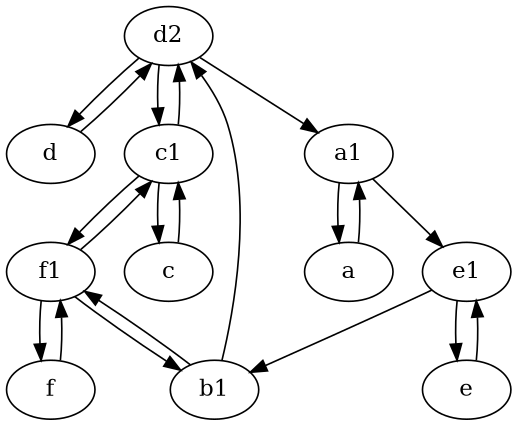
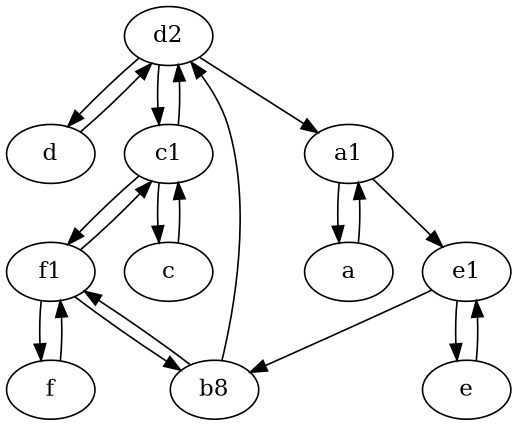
node "b1": label "b1" -> "b8"
